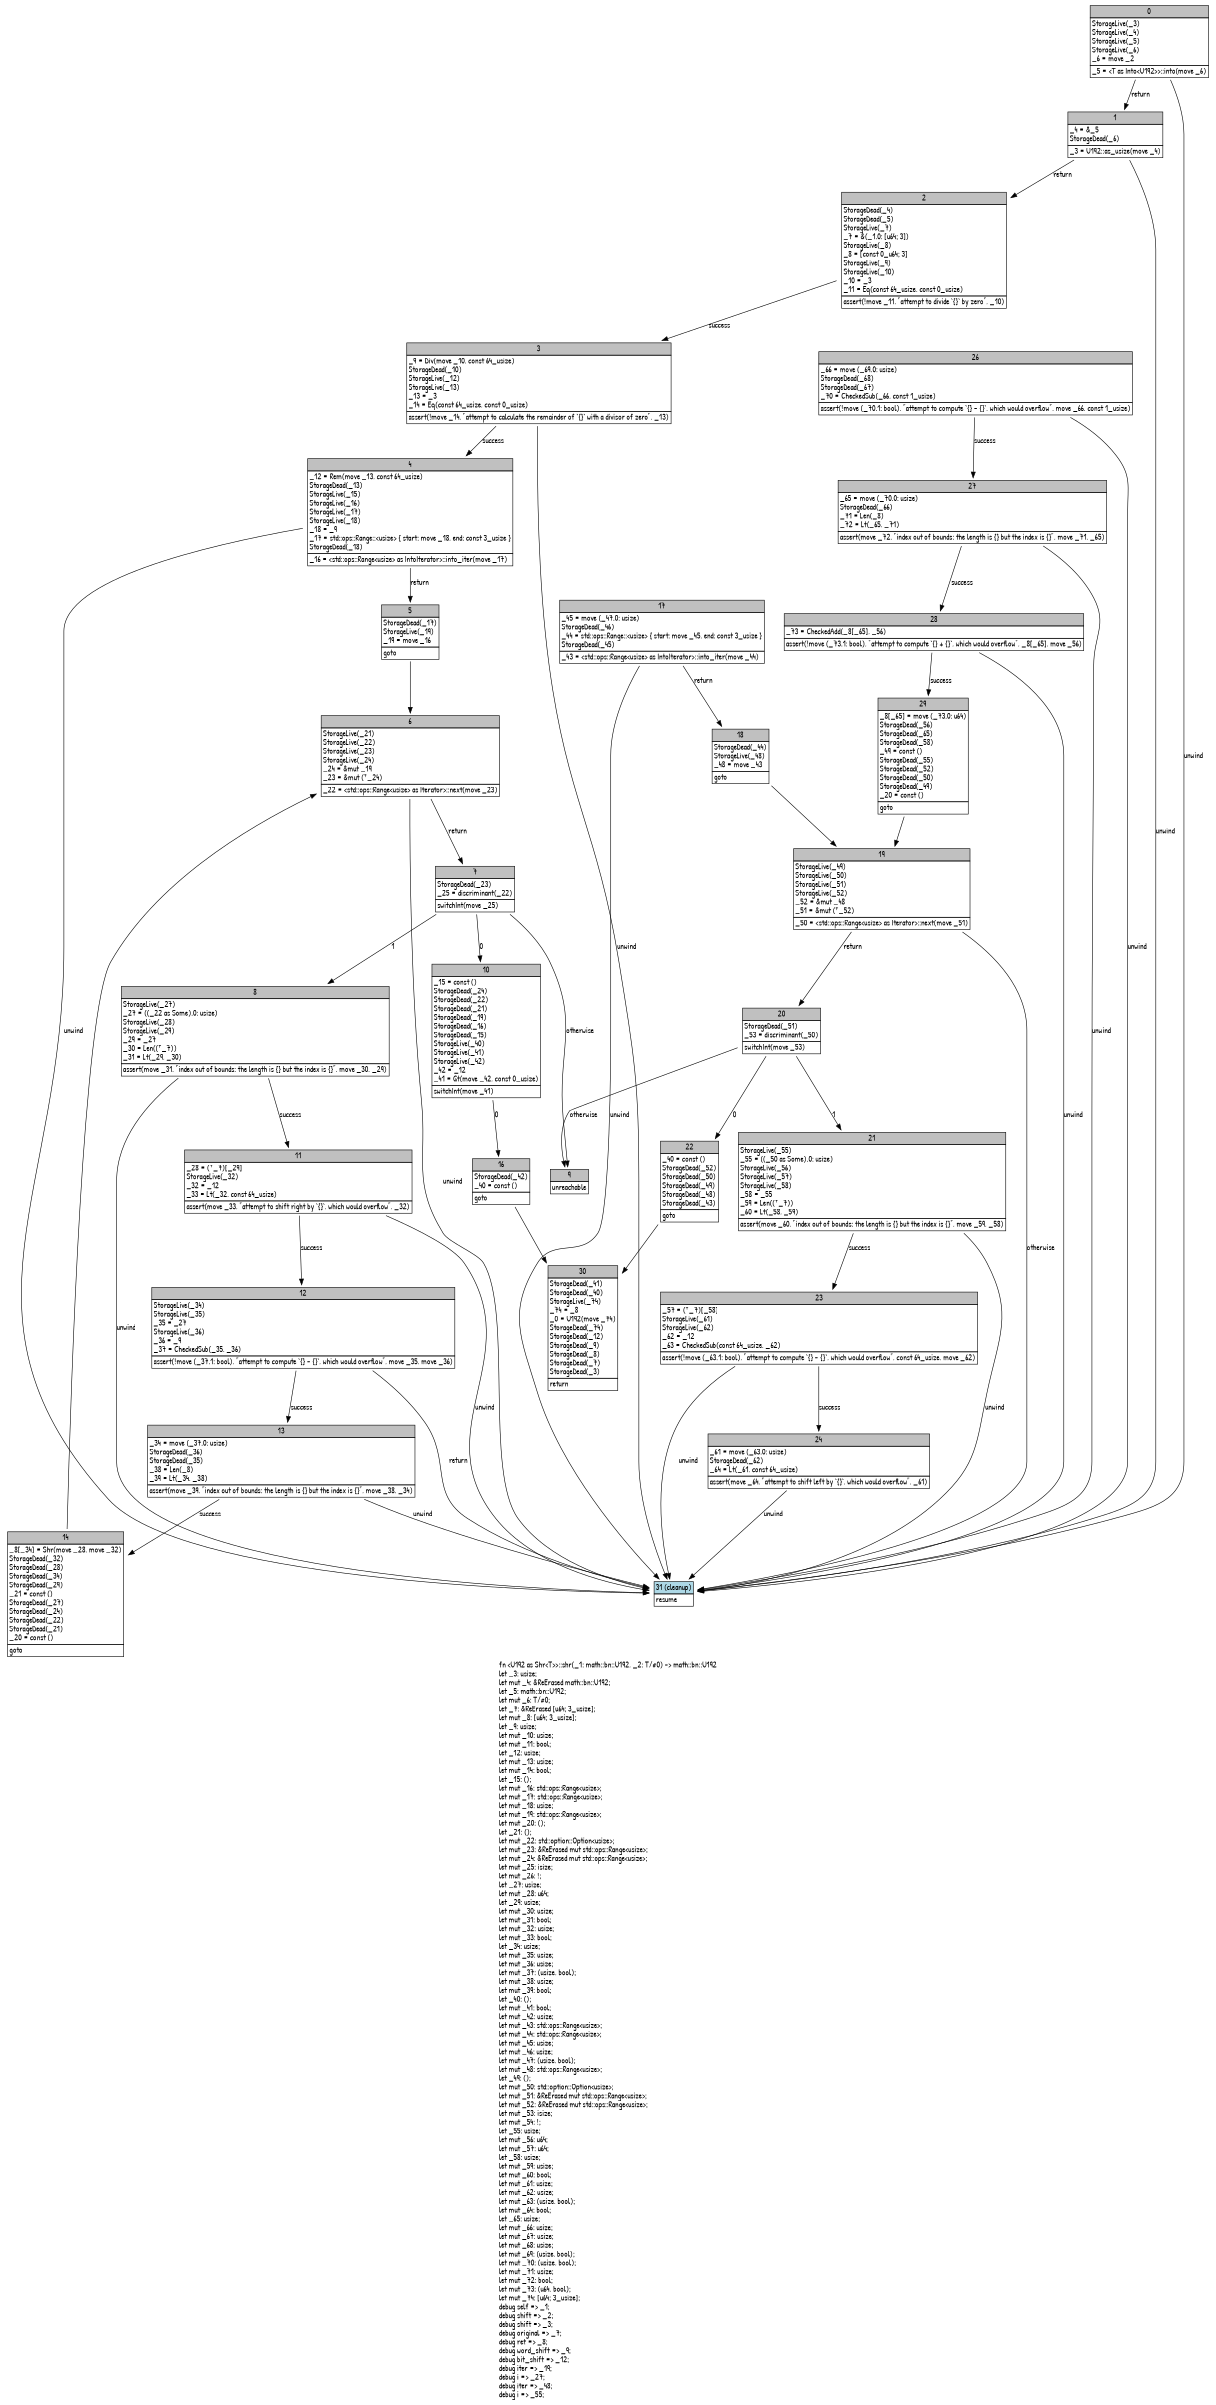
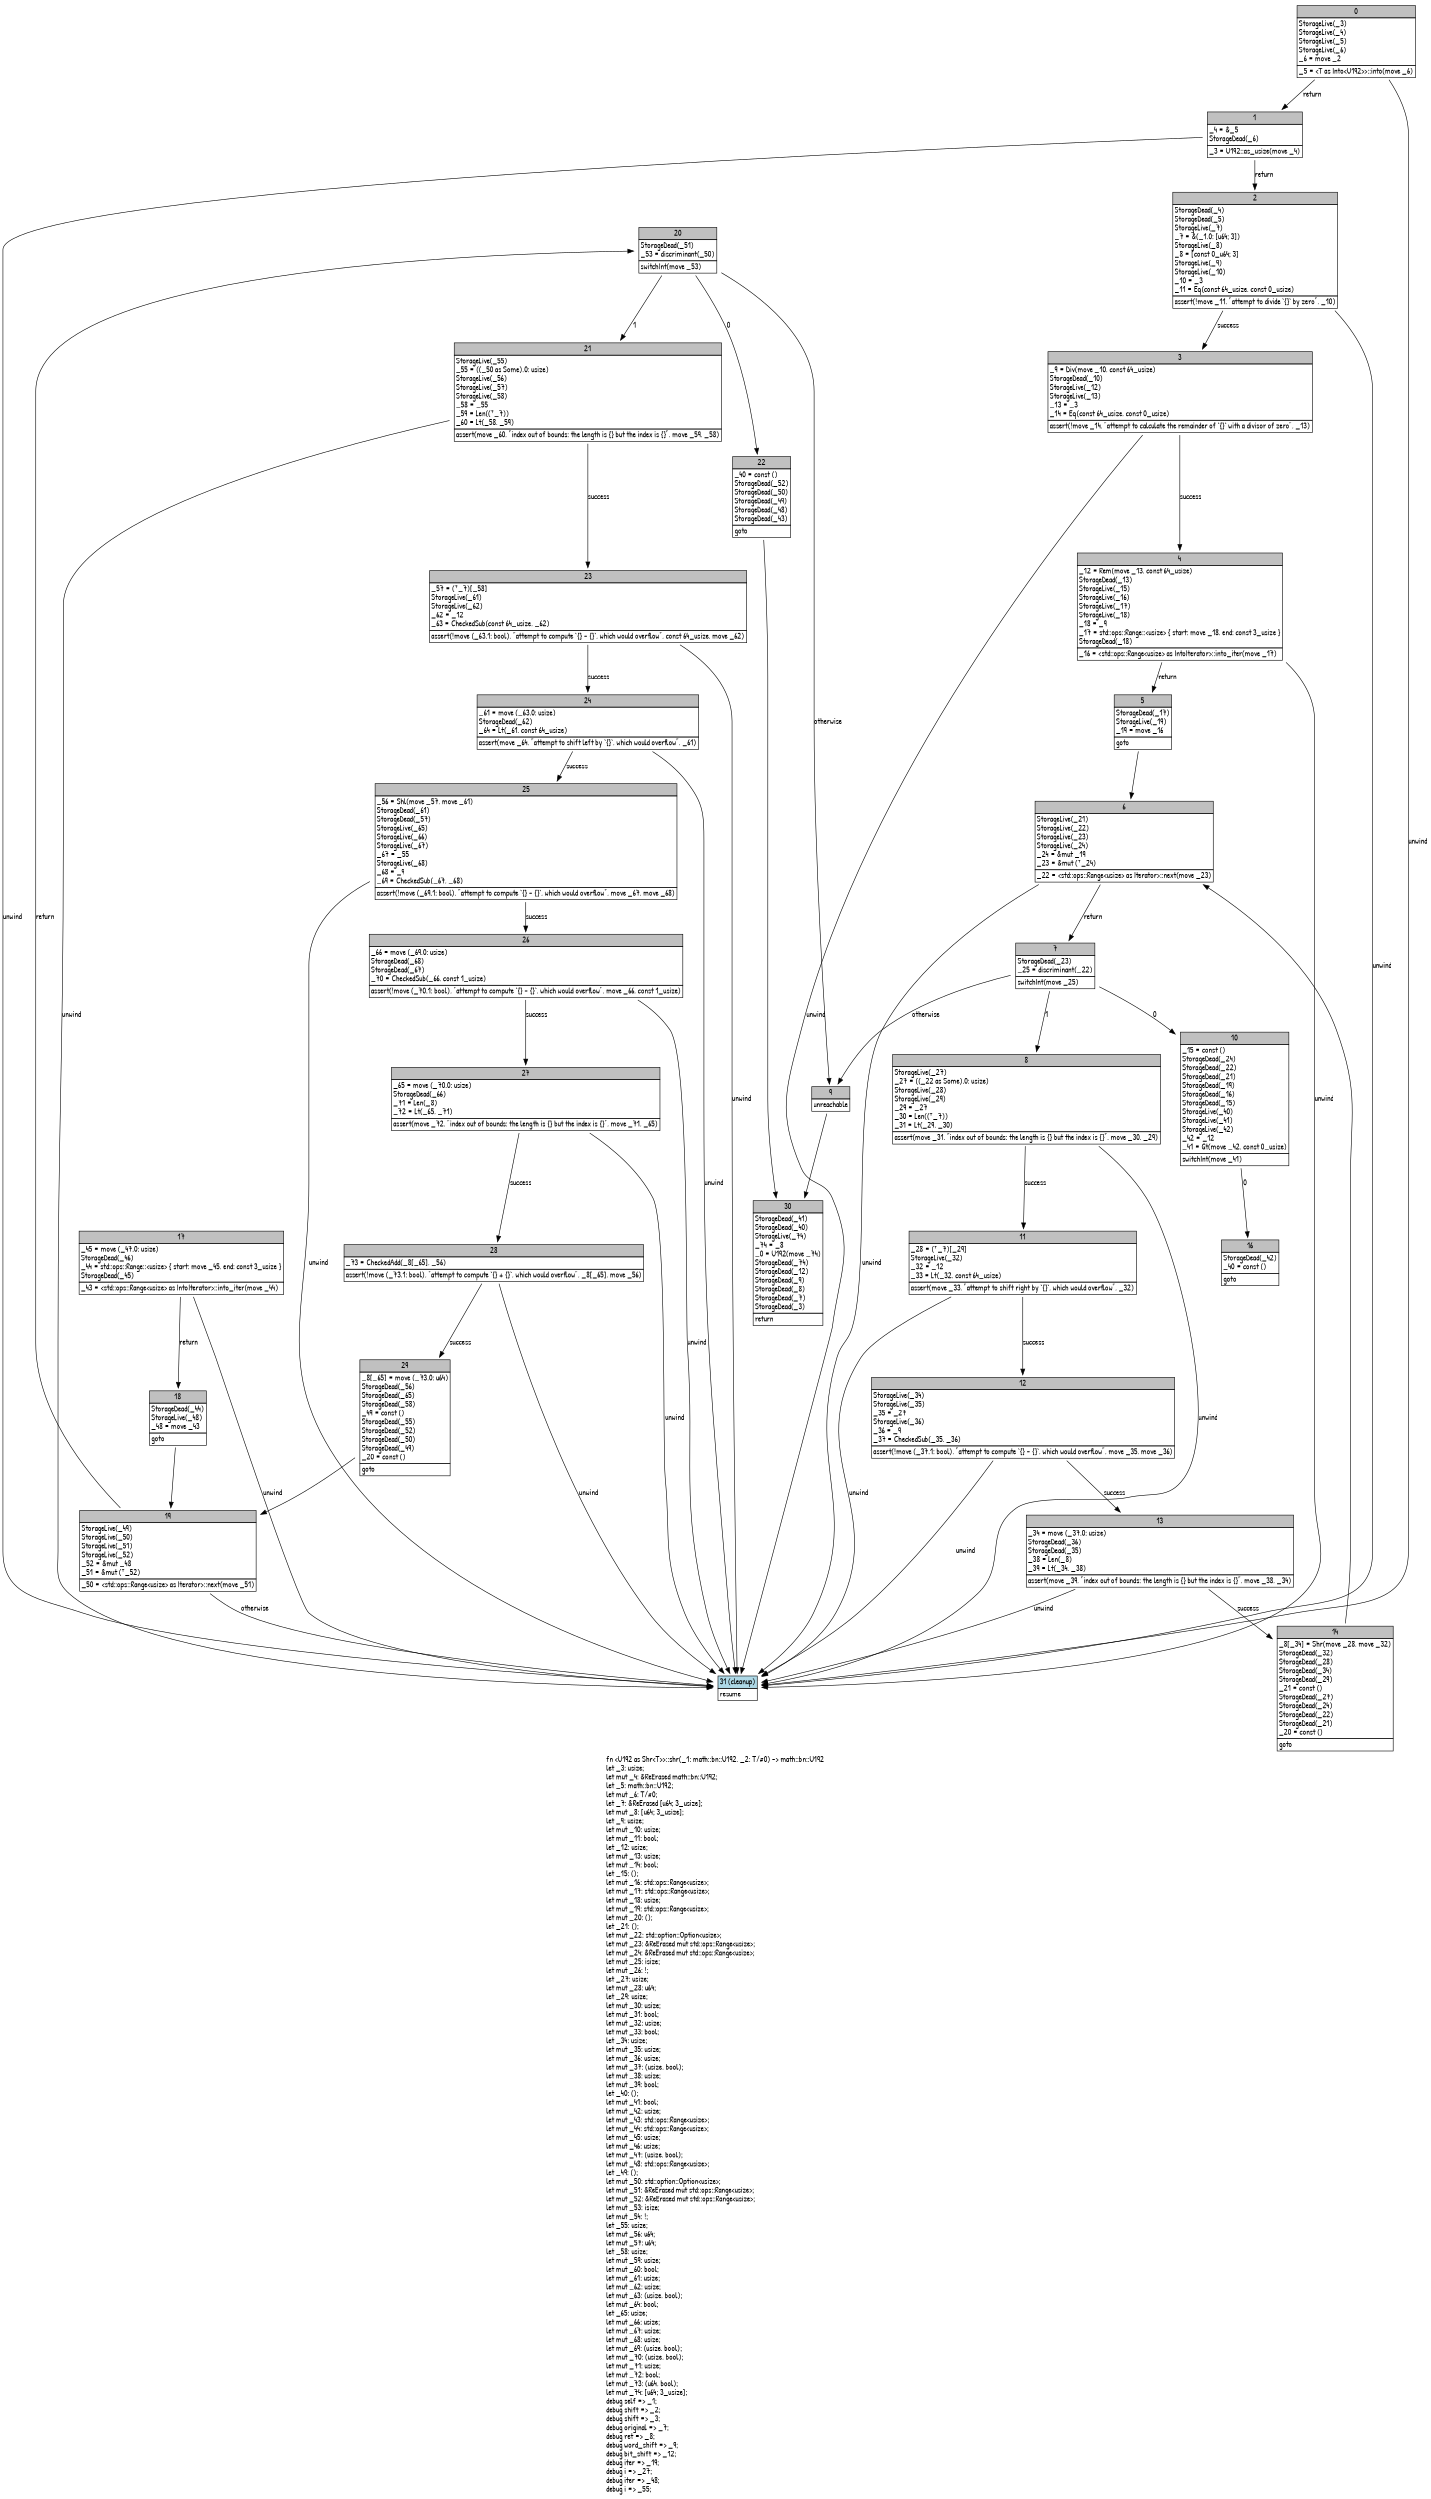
node "25": added
edge "16" -> "30": now "9" -> "30"
edge "2" -> "31 (cleanup)": added, label "unwind"
edge "12" -> "31 (cleanup)": label "return" -> "unwind"
